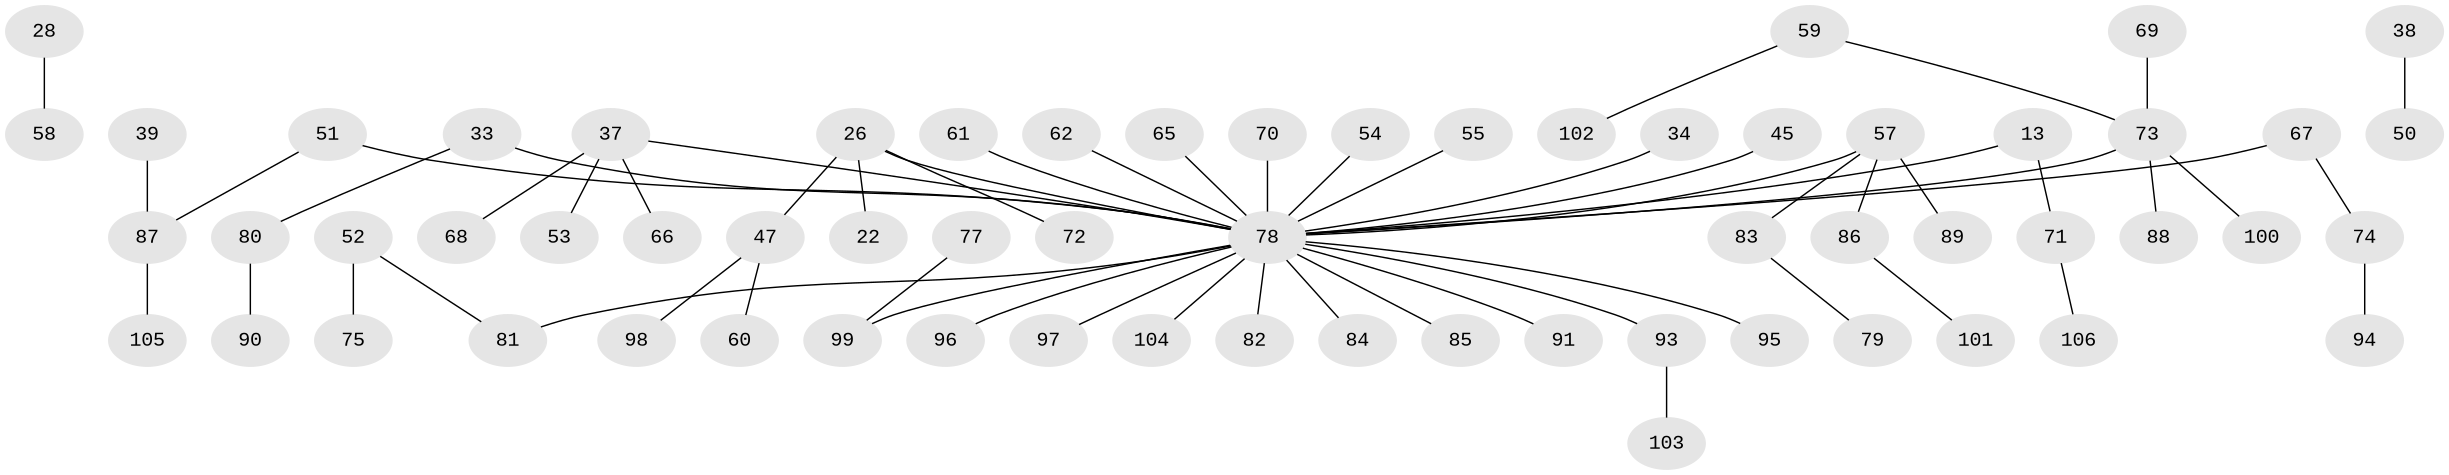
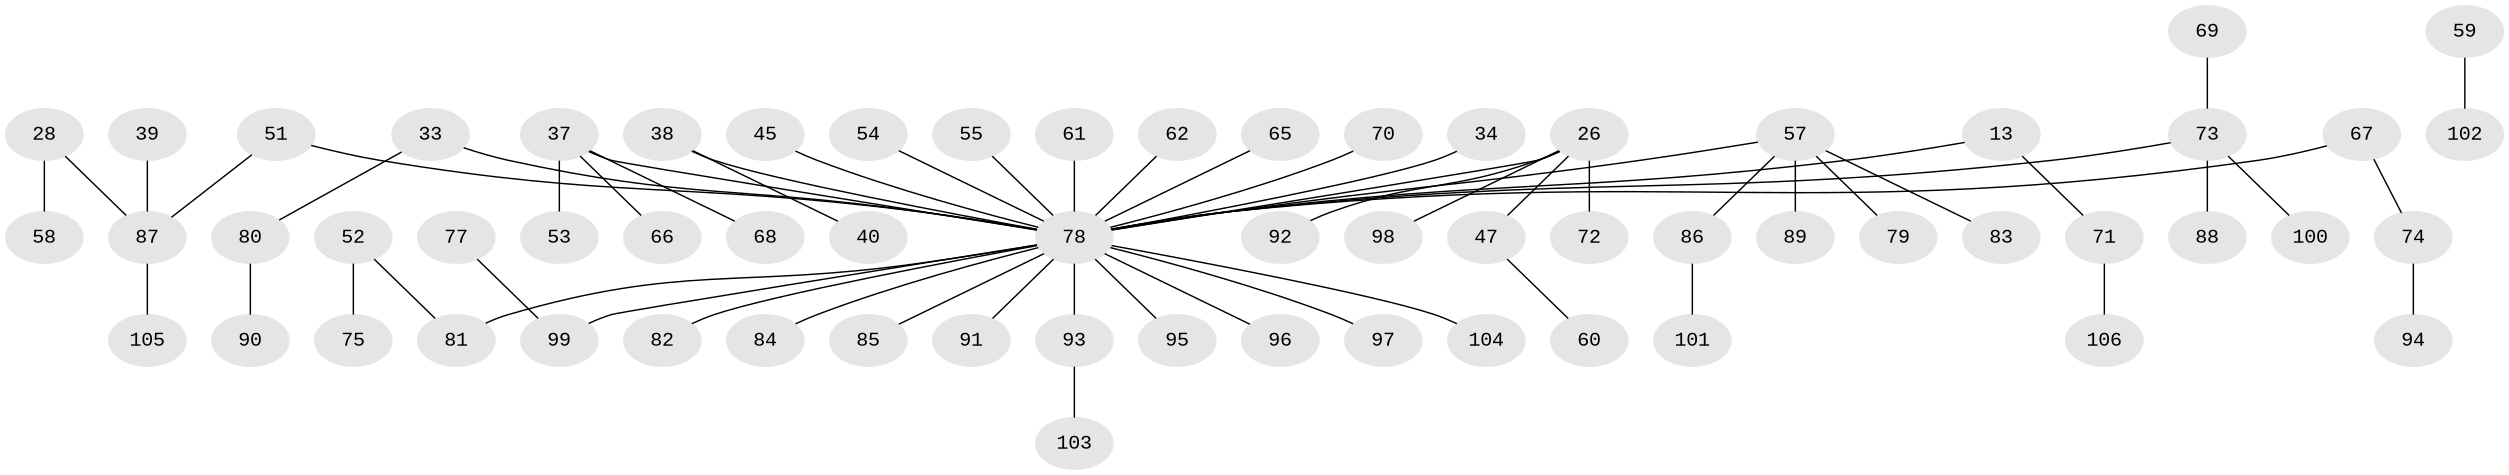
edge "59" -- "73": removed
node "50": label "50" -> "40"
edge "38" -- "78": added
edge "28" -- "87": added
node "22": label "22" -> "92"
edge "47" -- "98": now "26" -- "98"
edge "83" -- "79": now "57" -- "79"
